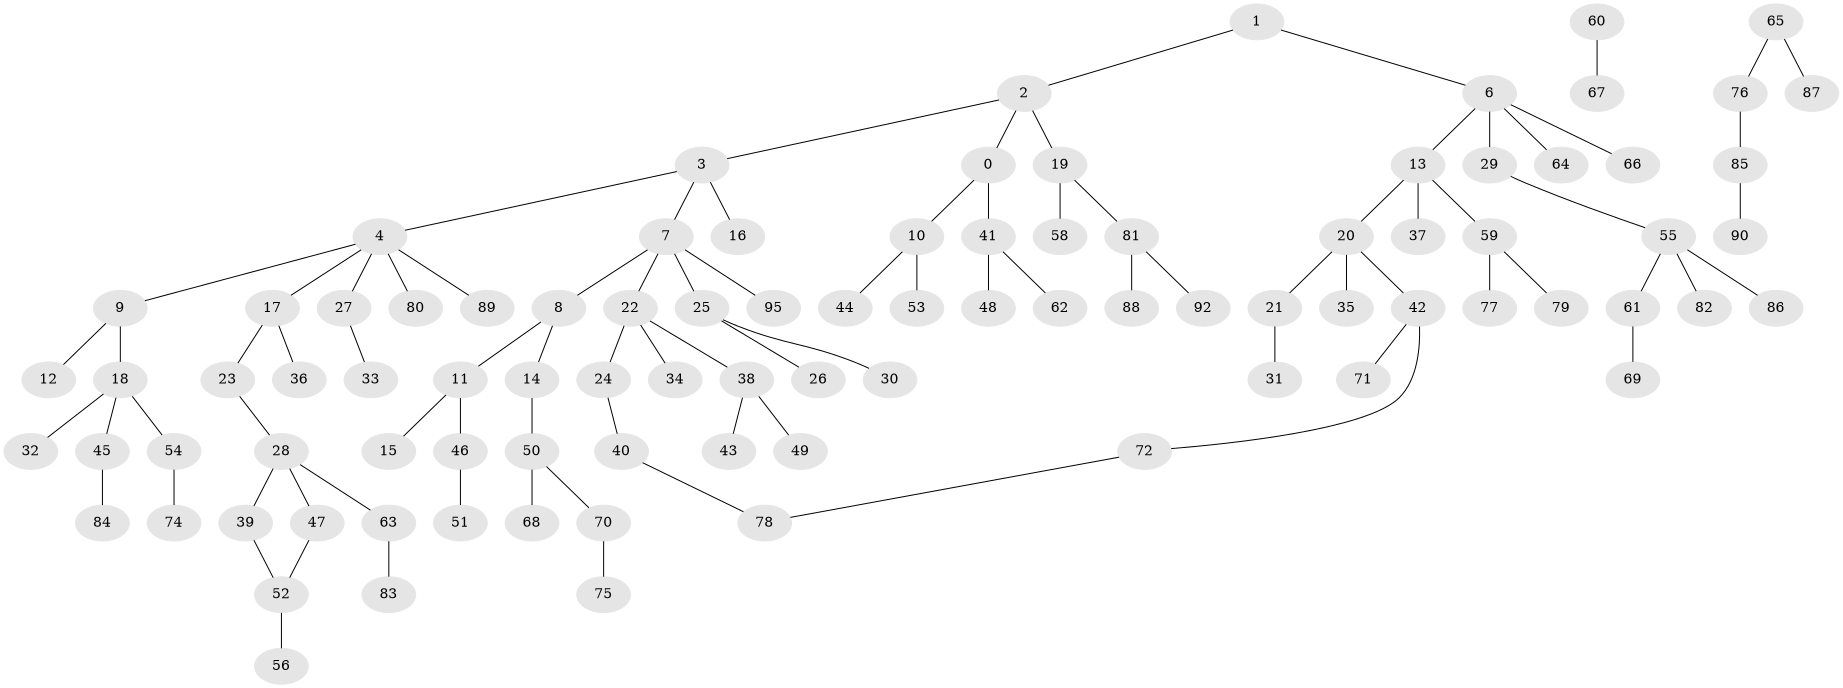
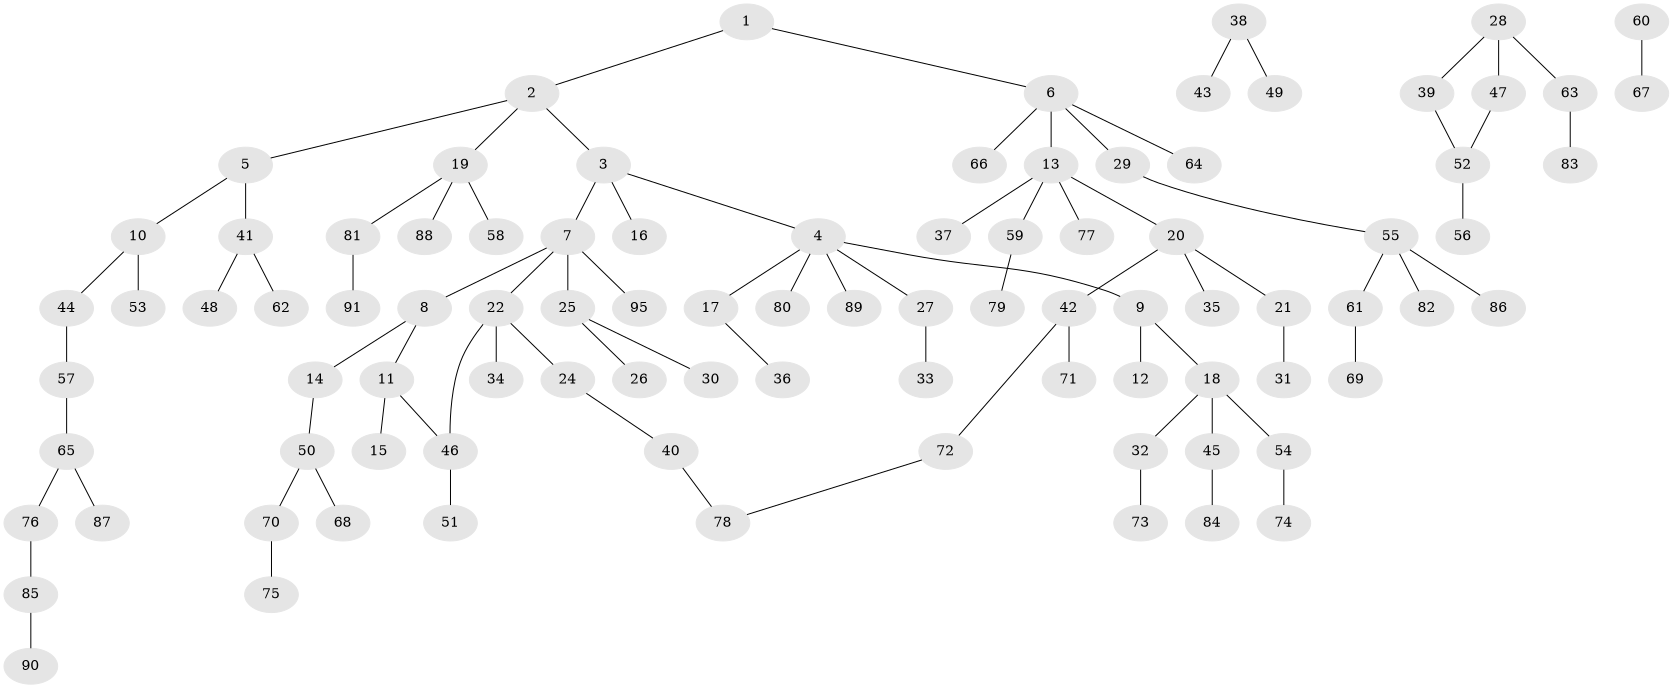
node "0": label "0" -> "5"
edge "81" -- "88": now "19" -- "88"
edge "59" -- "77": now "13" -- "77"
node "92": label "92" -> "91"
edge "22" -- "38": now "22" -- "46"
node "57": added
node "23": removed
node "73": added
